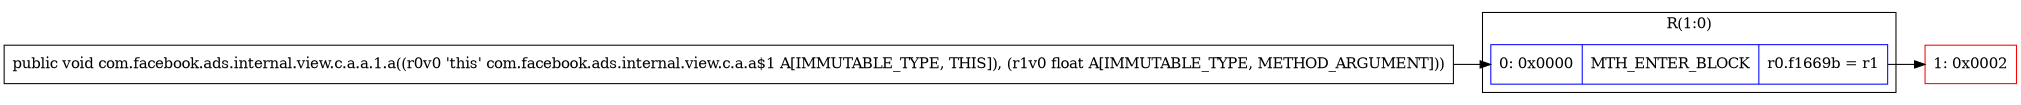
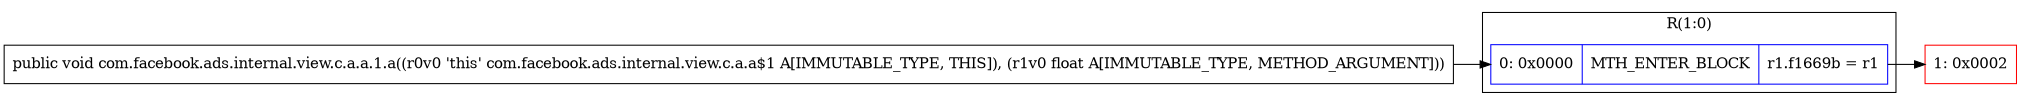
node "0: 0x0000": text "r0.f1669b = r1" -> "r1.f1669b = r1"
